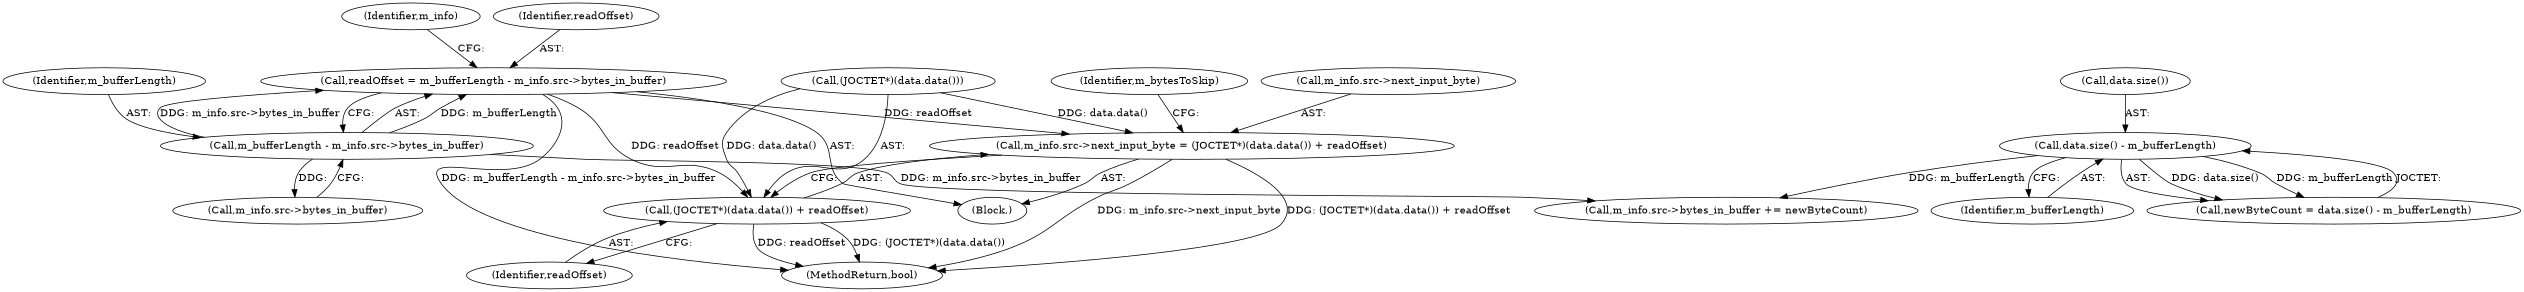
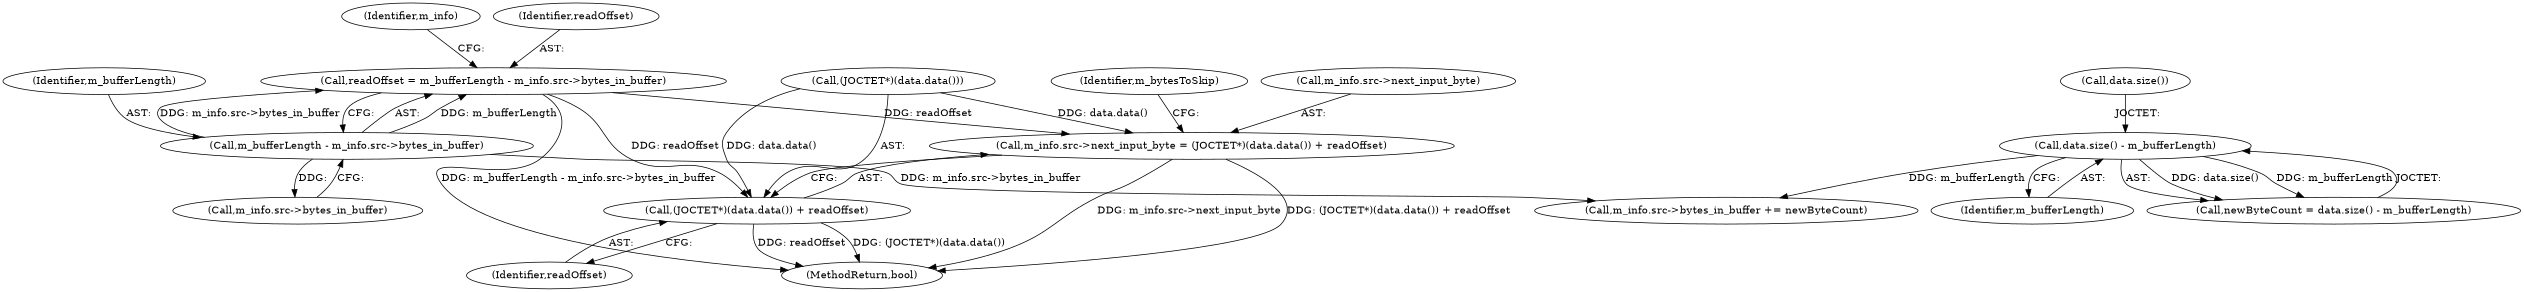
edge "(Call,data.size())" -> "(Call,data.size() - m_bufferLength)": label "AST: " -> "JOCTET: "
node "(Block,)": removed
